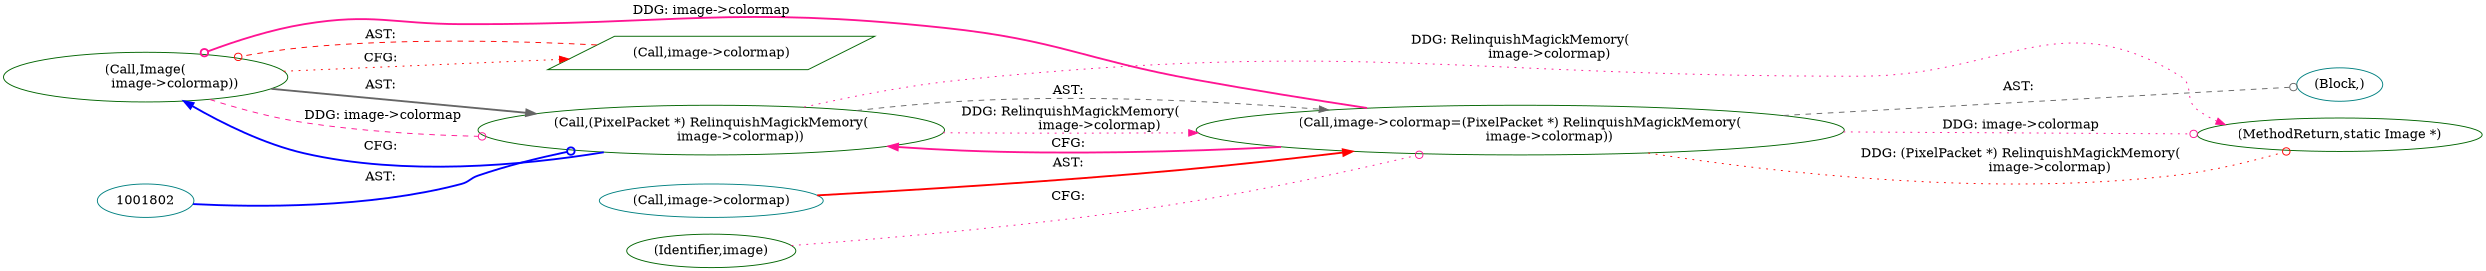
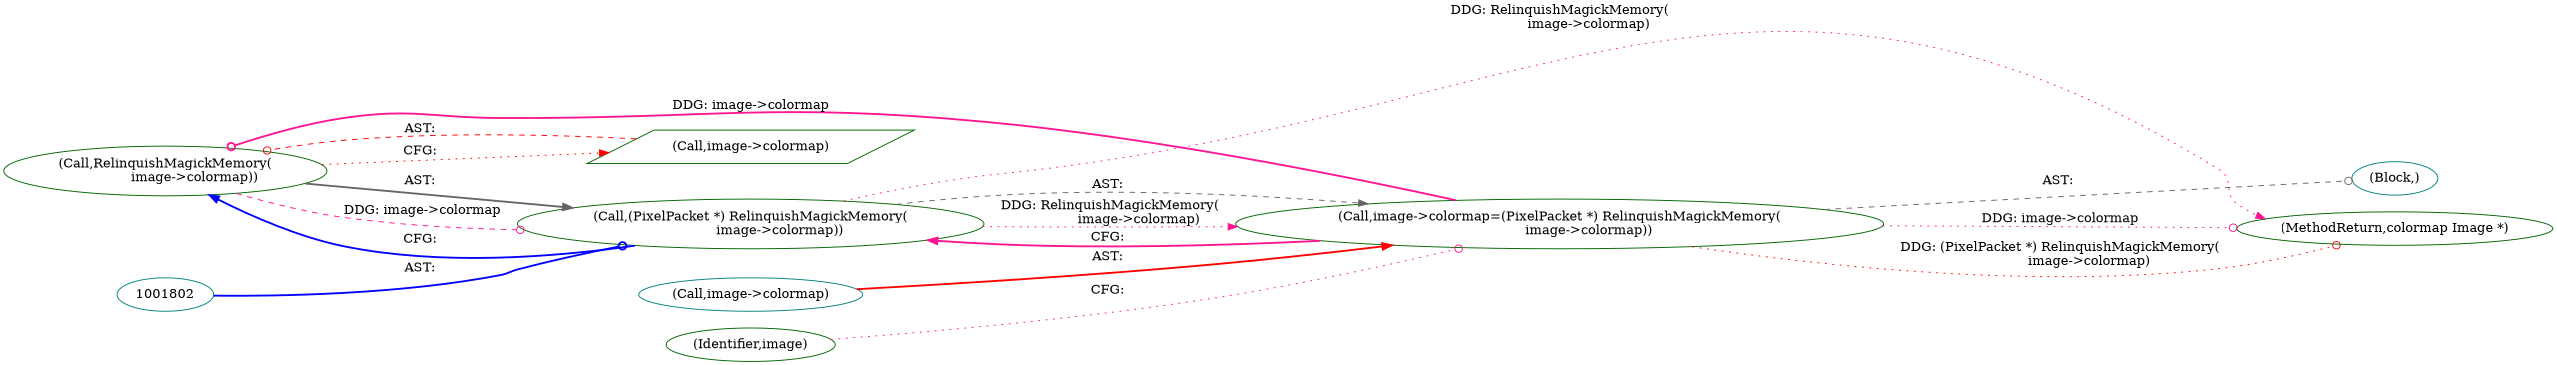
node "(Call,Image( image->colormap))": label "(Call,Image( image->colormap))" -> "(Call,RelinquishMagickMemory( image->colormap))"
node "(MethodReturn,static Image *)": label "(MethodReturn,static Image *)" -> "(MethodReturn,colormap Image *)"
